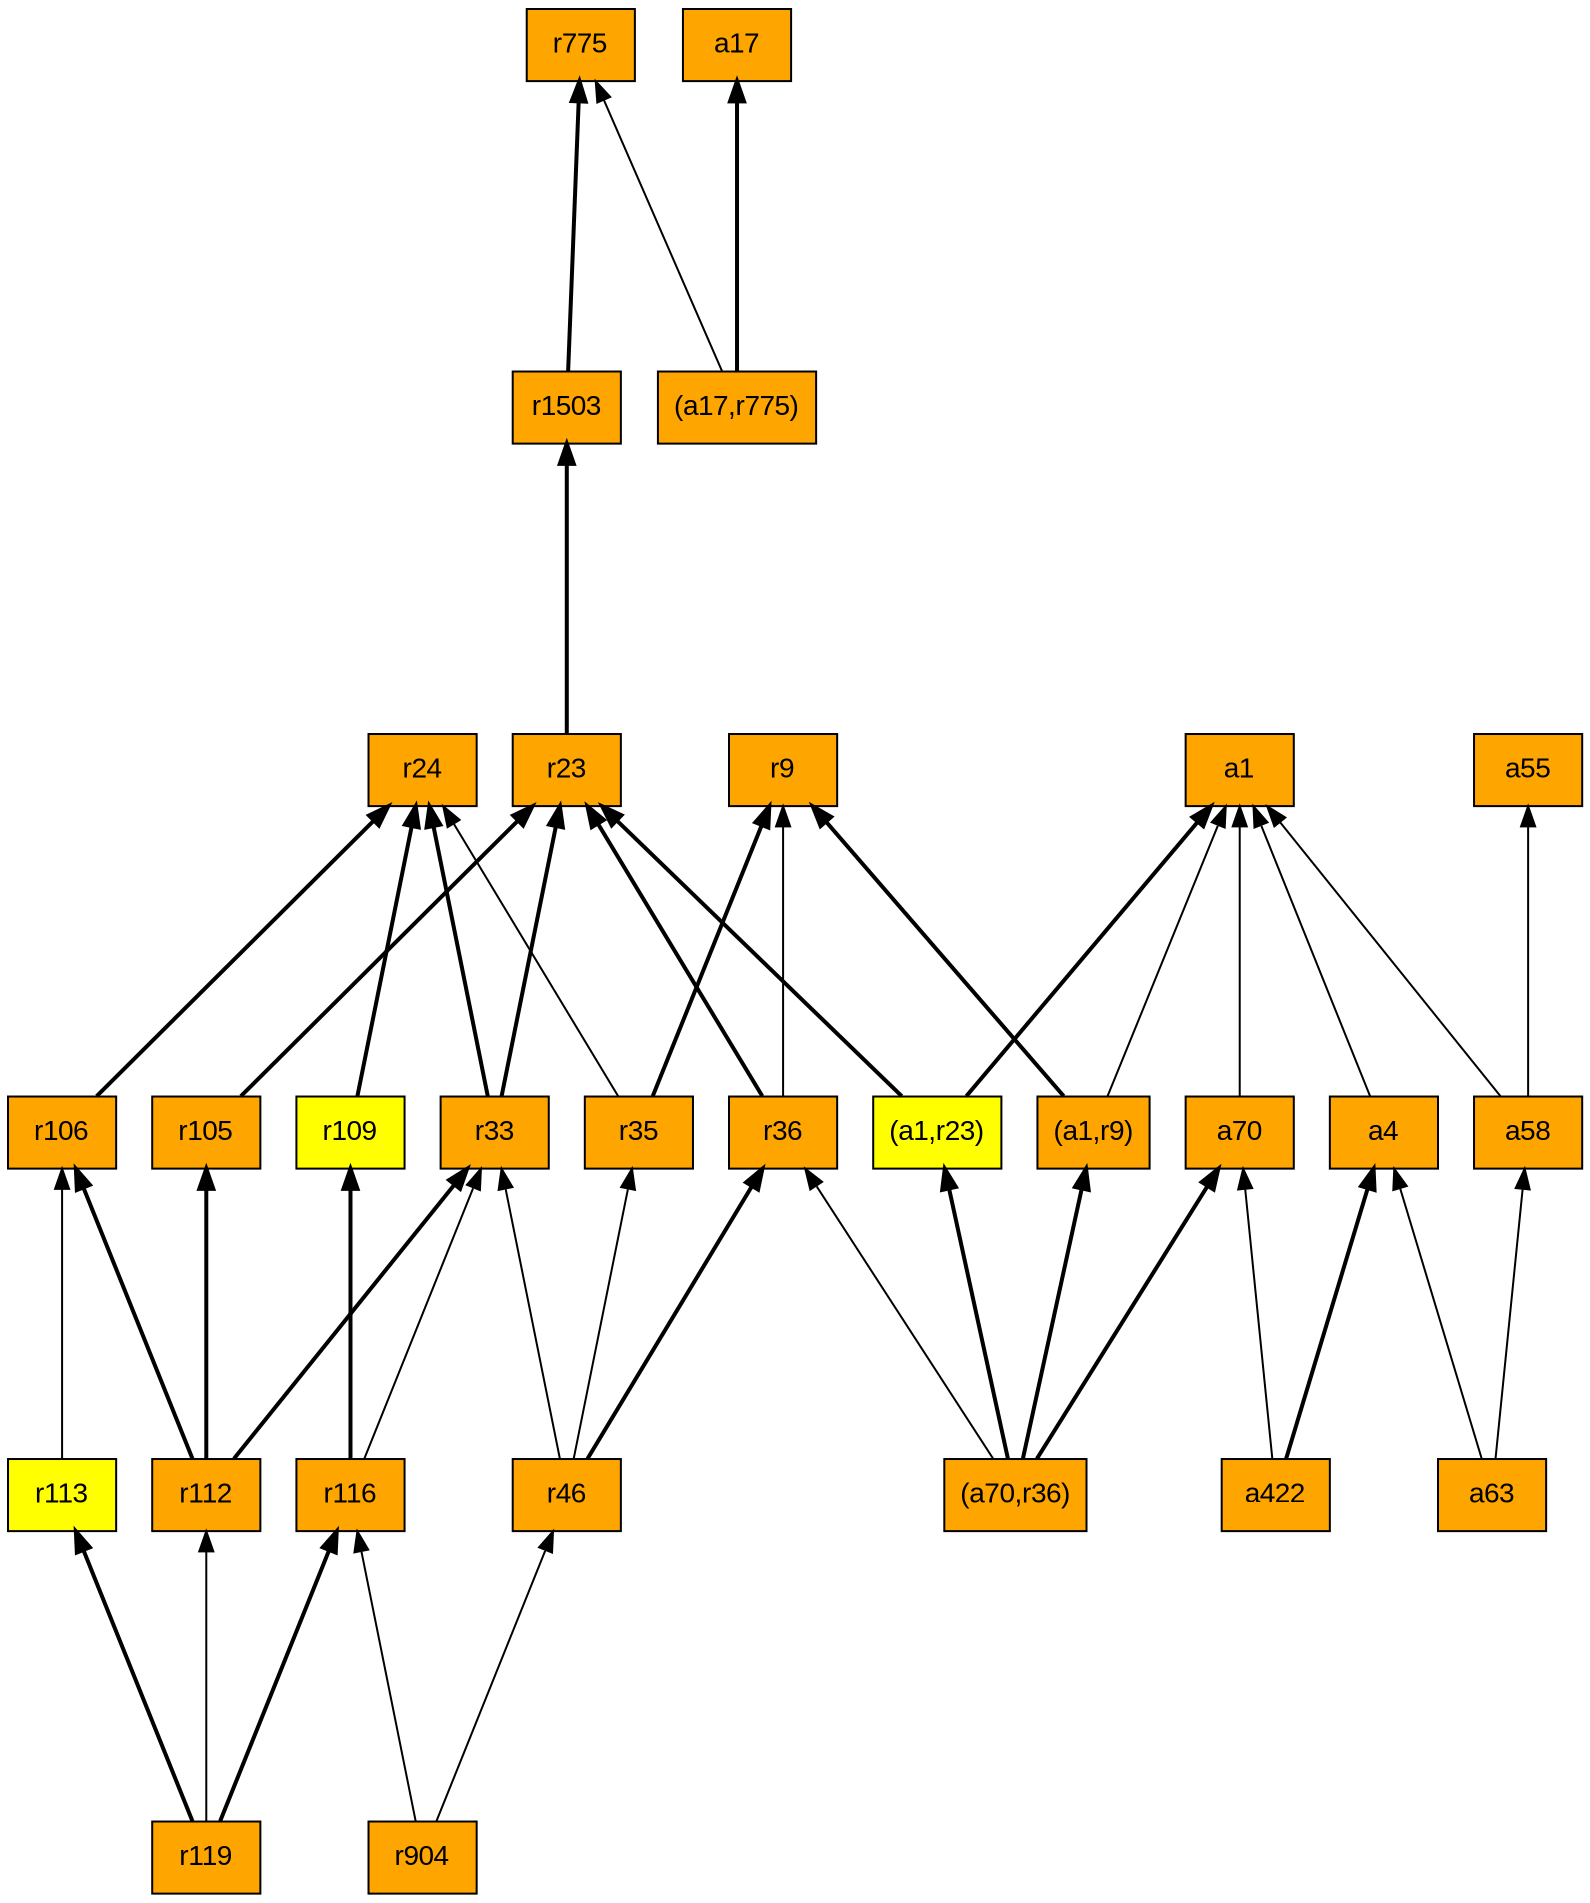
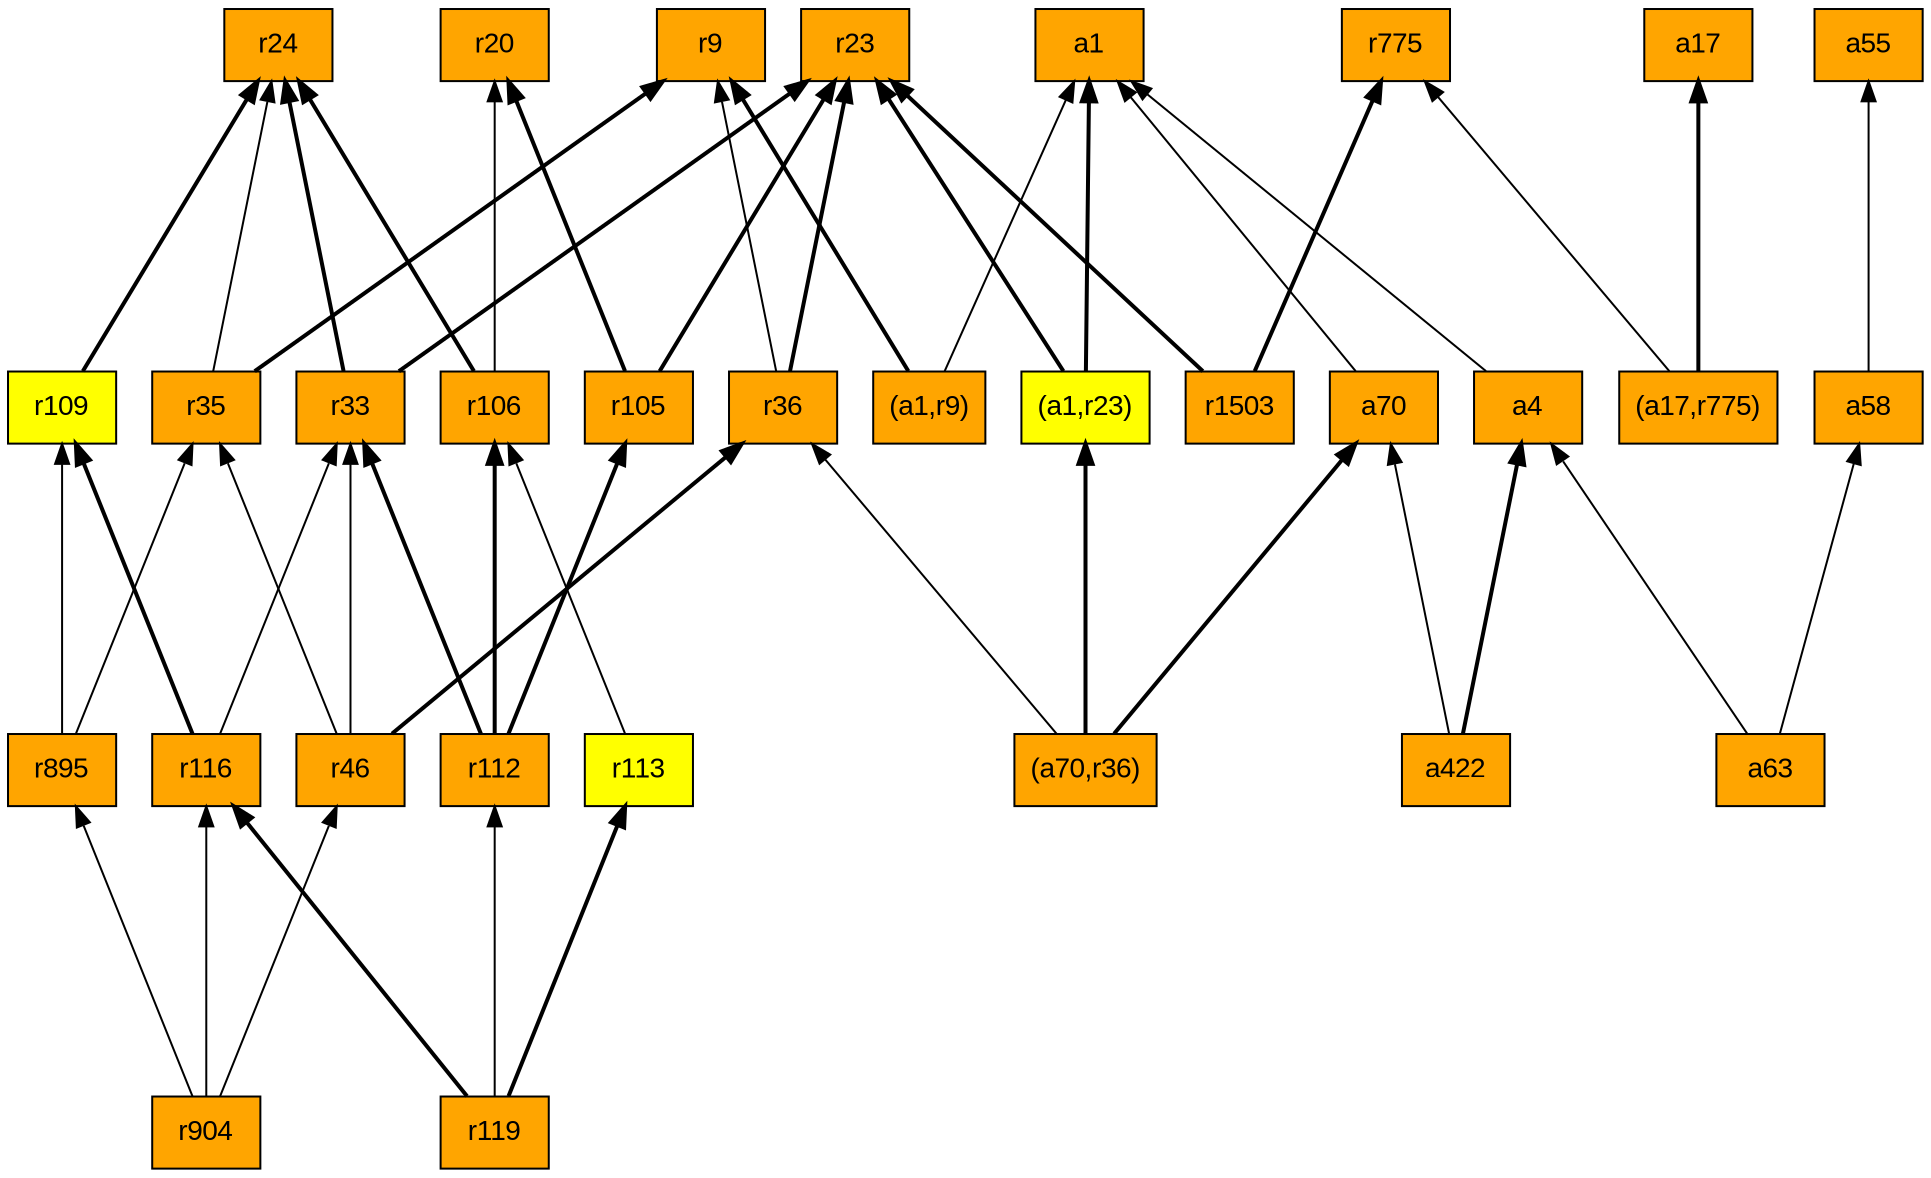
node "r20": added
edge "r23" -> "r1503": reversed
node "r895": added
edge "a58" -> "a1": removed
edge "(a70,r36)" -> "(a1,r9)": removed
